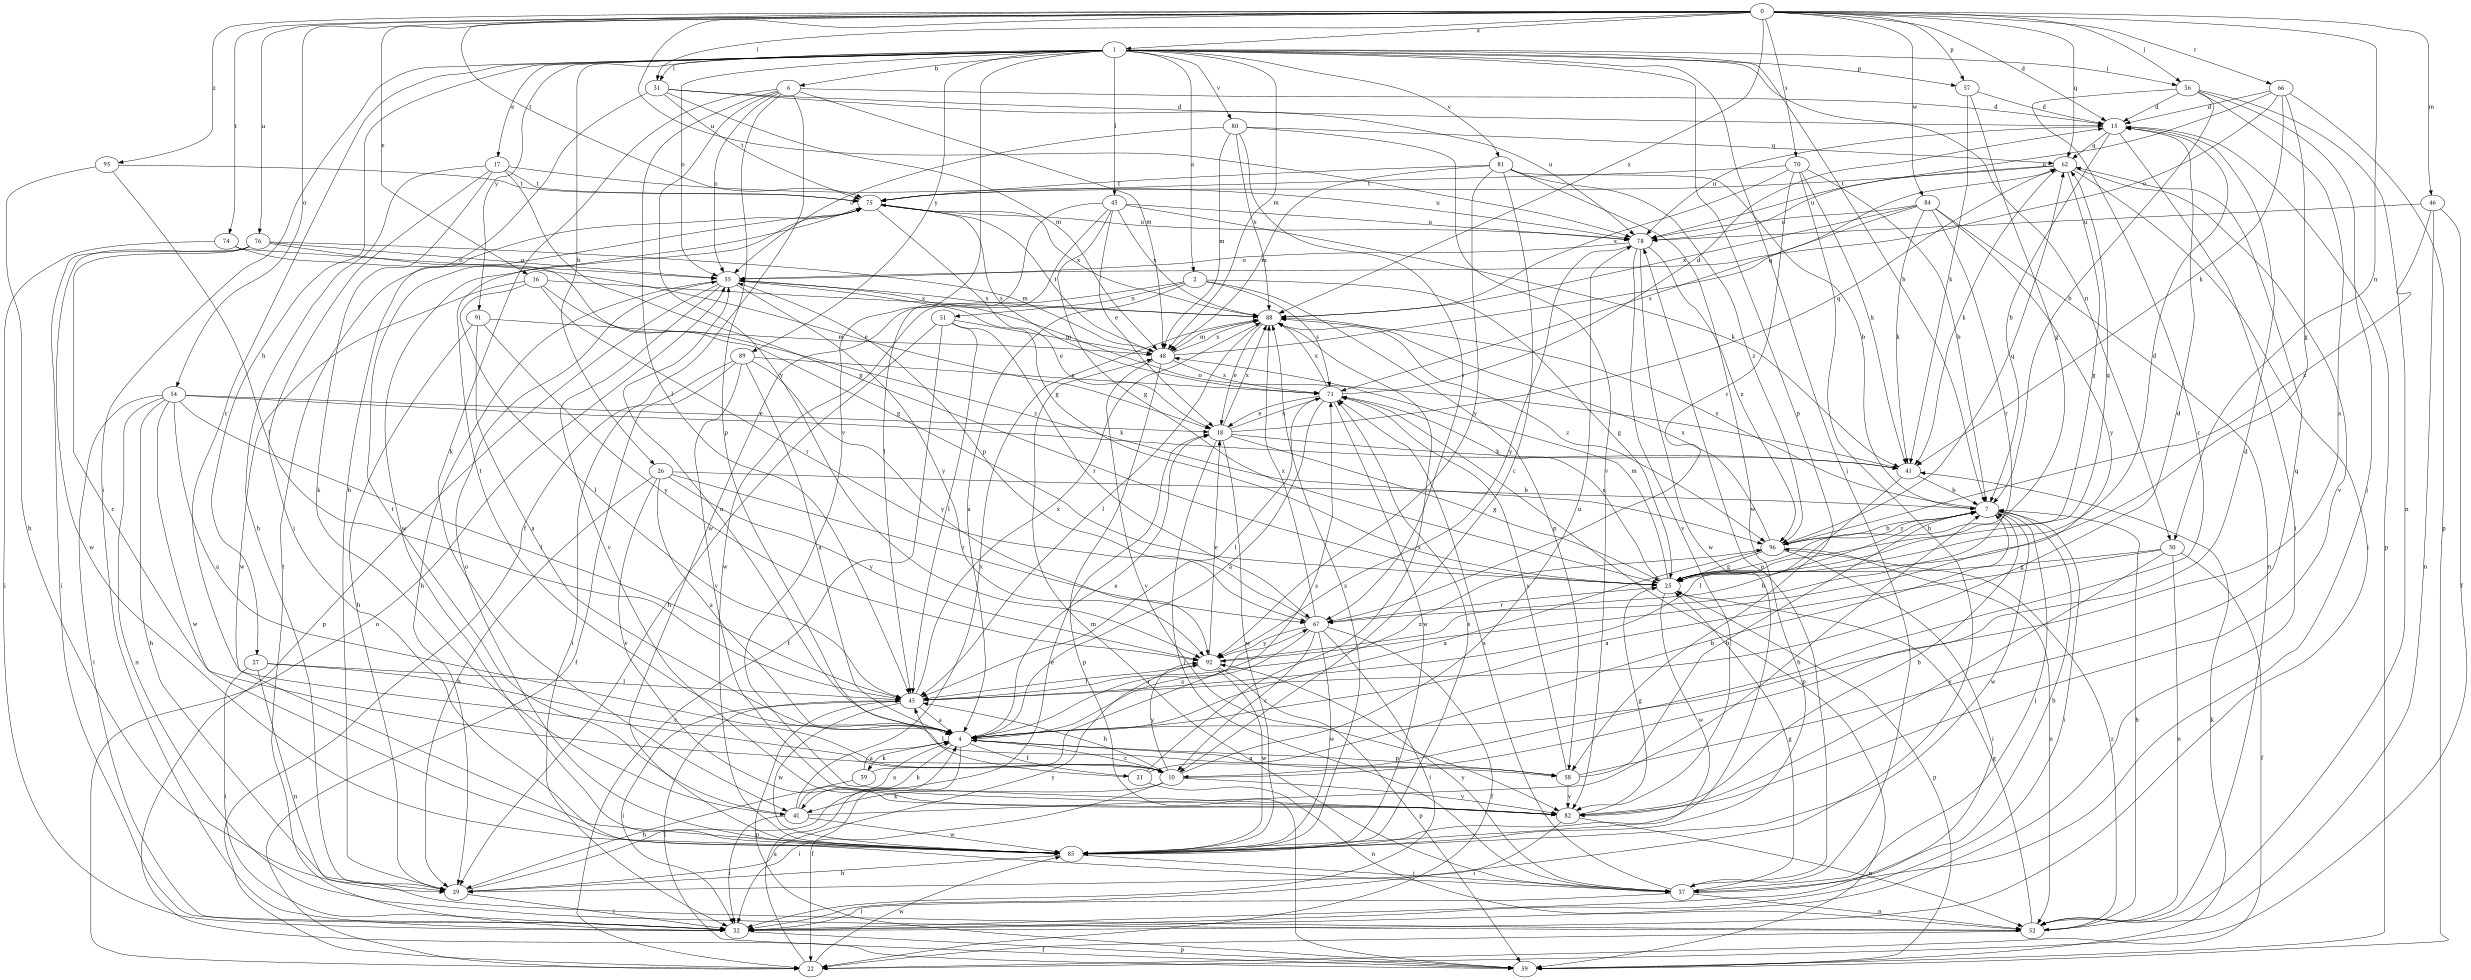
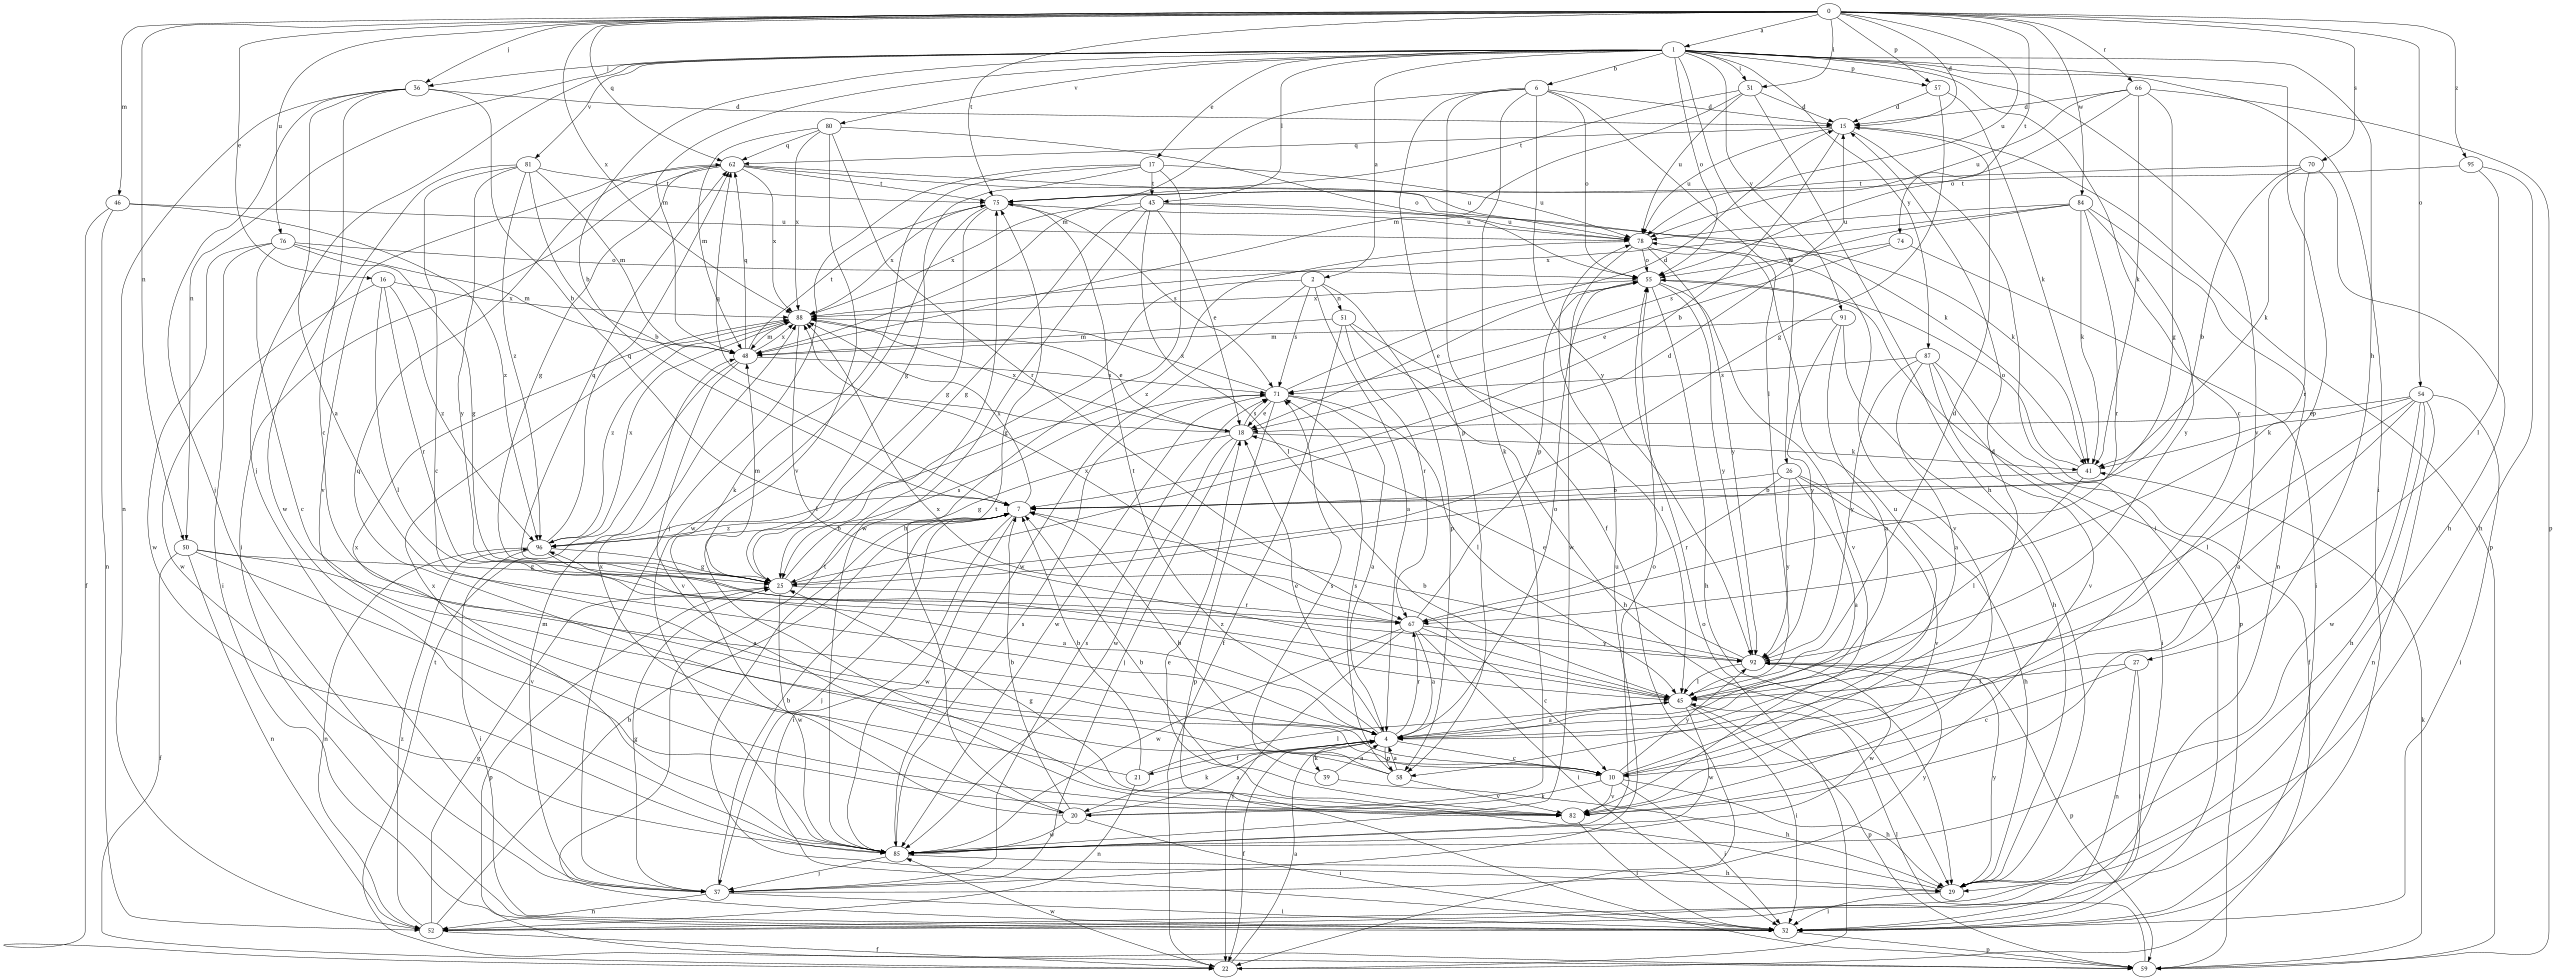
edge "17" -> "75": now "17" -> "43"
edge "70" -> "88": now "62" -> "88"
node "89": label "89" -> "87"
edge "48" -> "59": label "p" -> "t"
edge "10" -> "45": now "10" -> "29"
node "40": label "40" -> "20"
edge "82" -> "52": removed, label "n"
